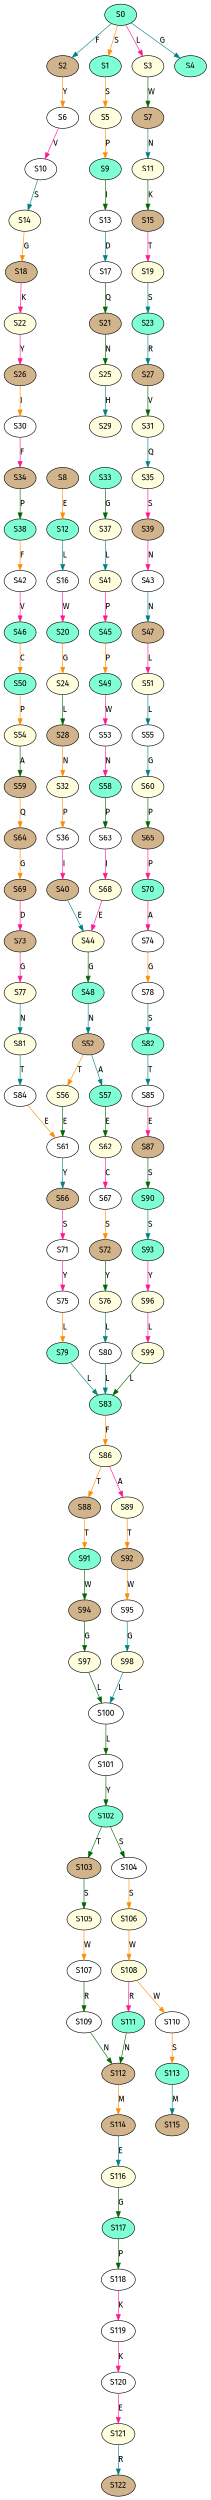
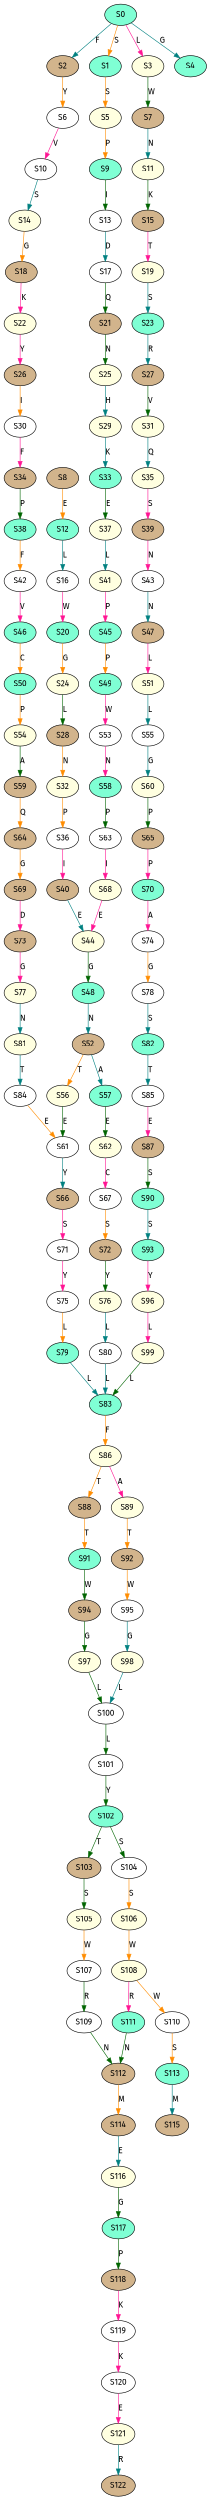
edge "S29" -> "S33": added, label "K"
edge "S33" -> "S37": label "G" -> "E"
node "S118": fillcolor white -> tan
